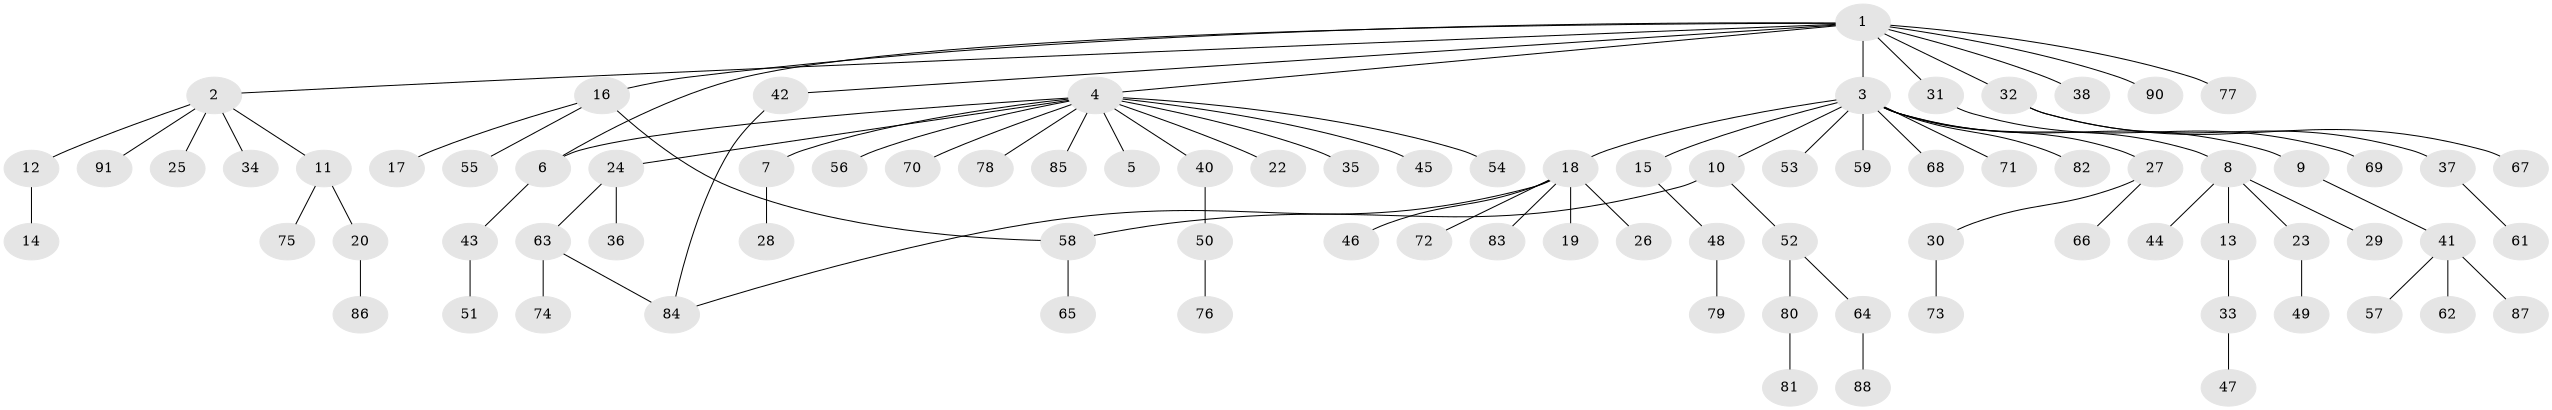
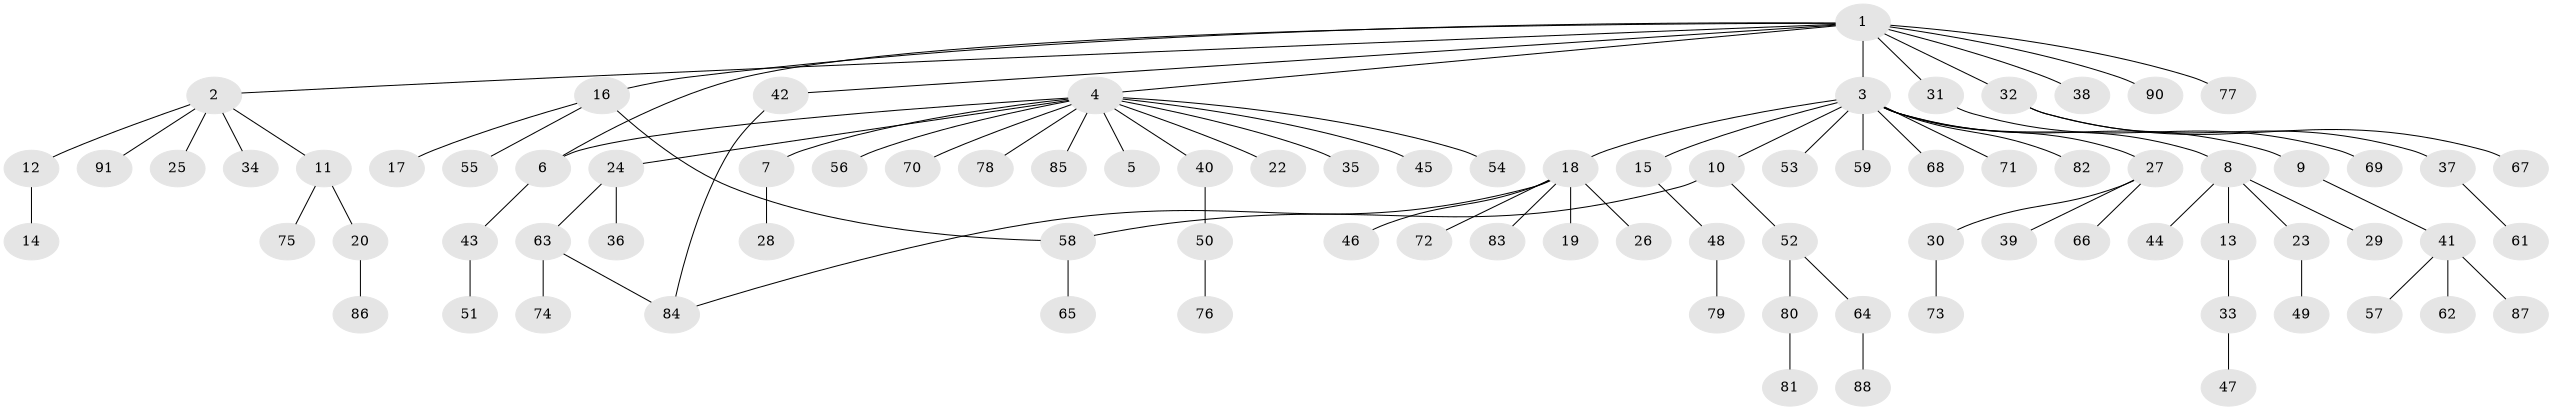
node "39": added
